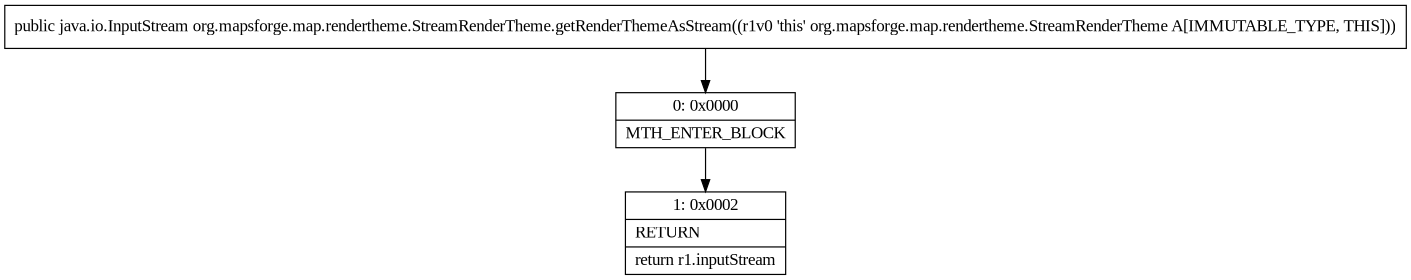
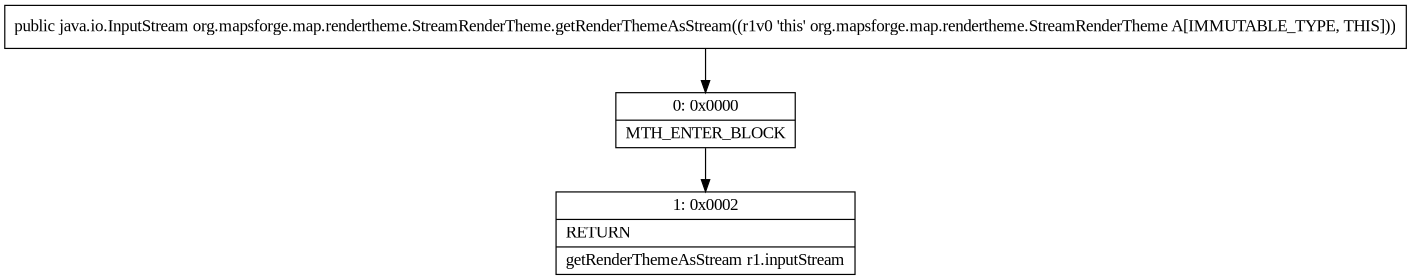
node "1: 0x0002": text "return r1.inputStream" -> "getRenderThemeAsStream r1.inputStream"
